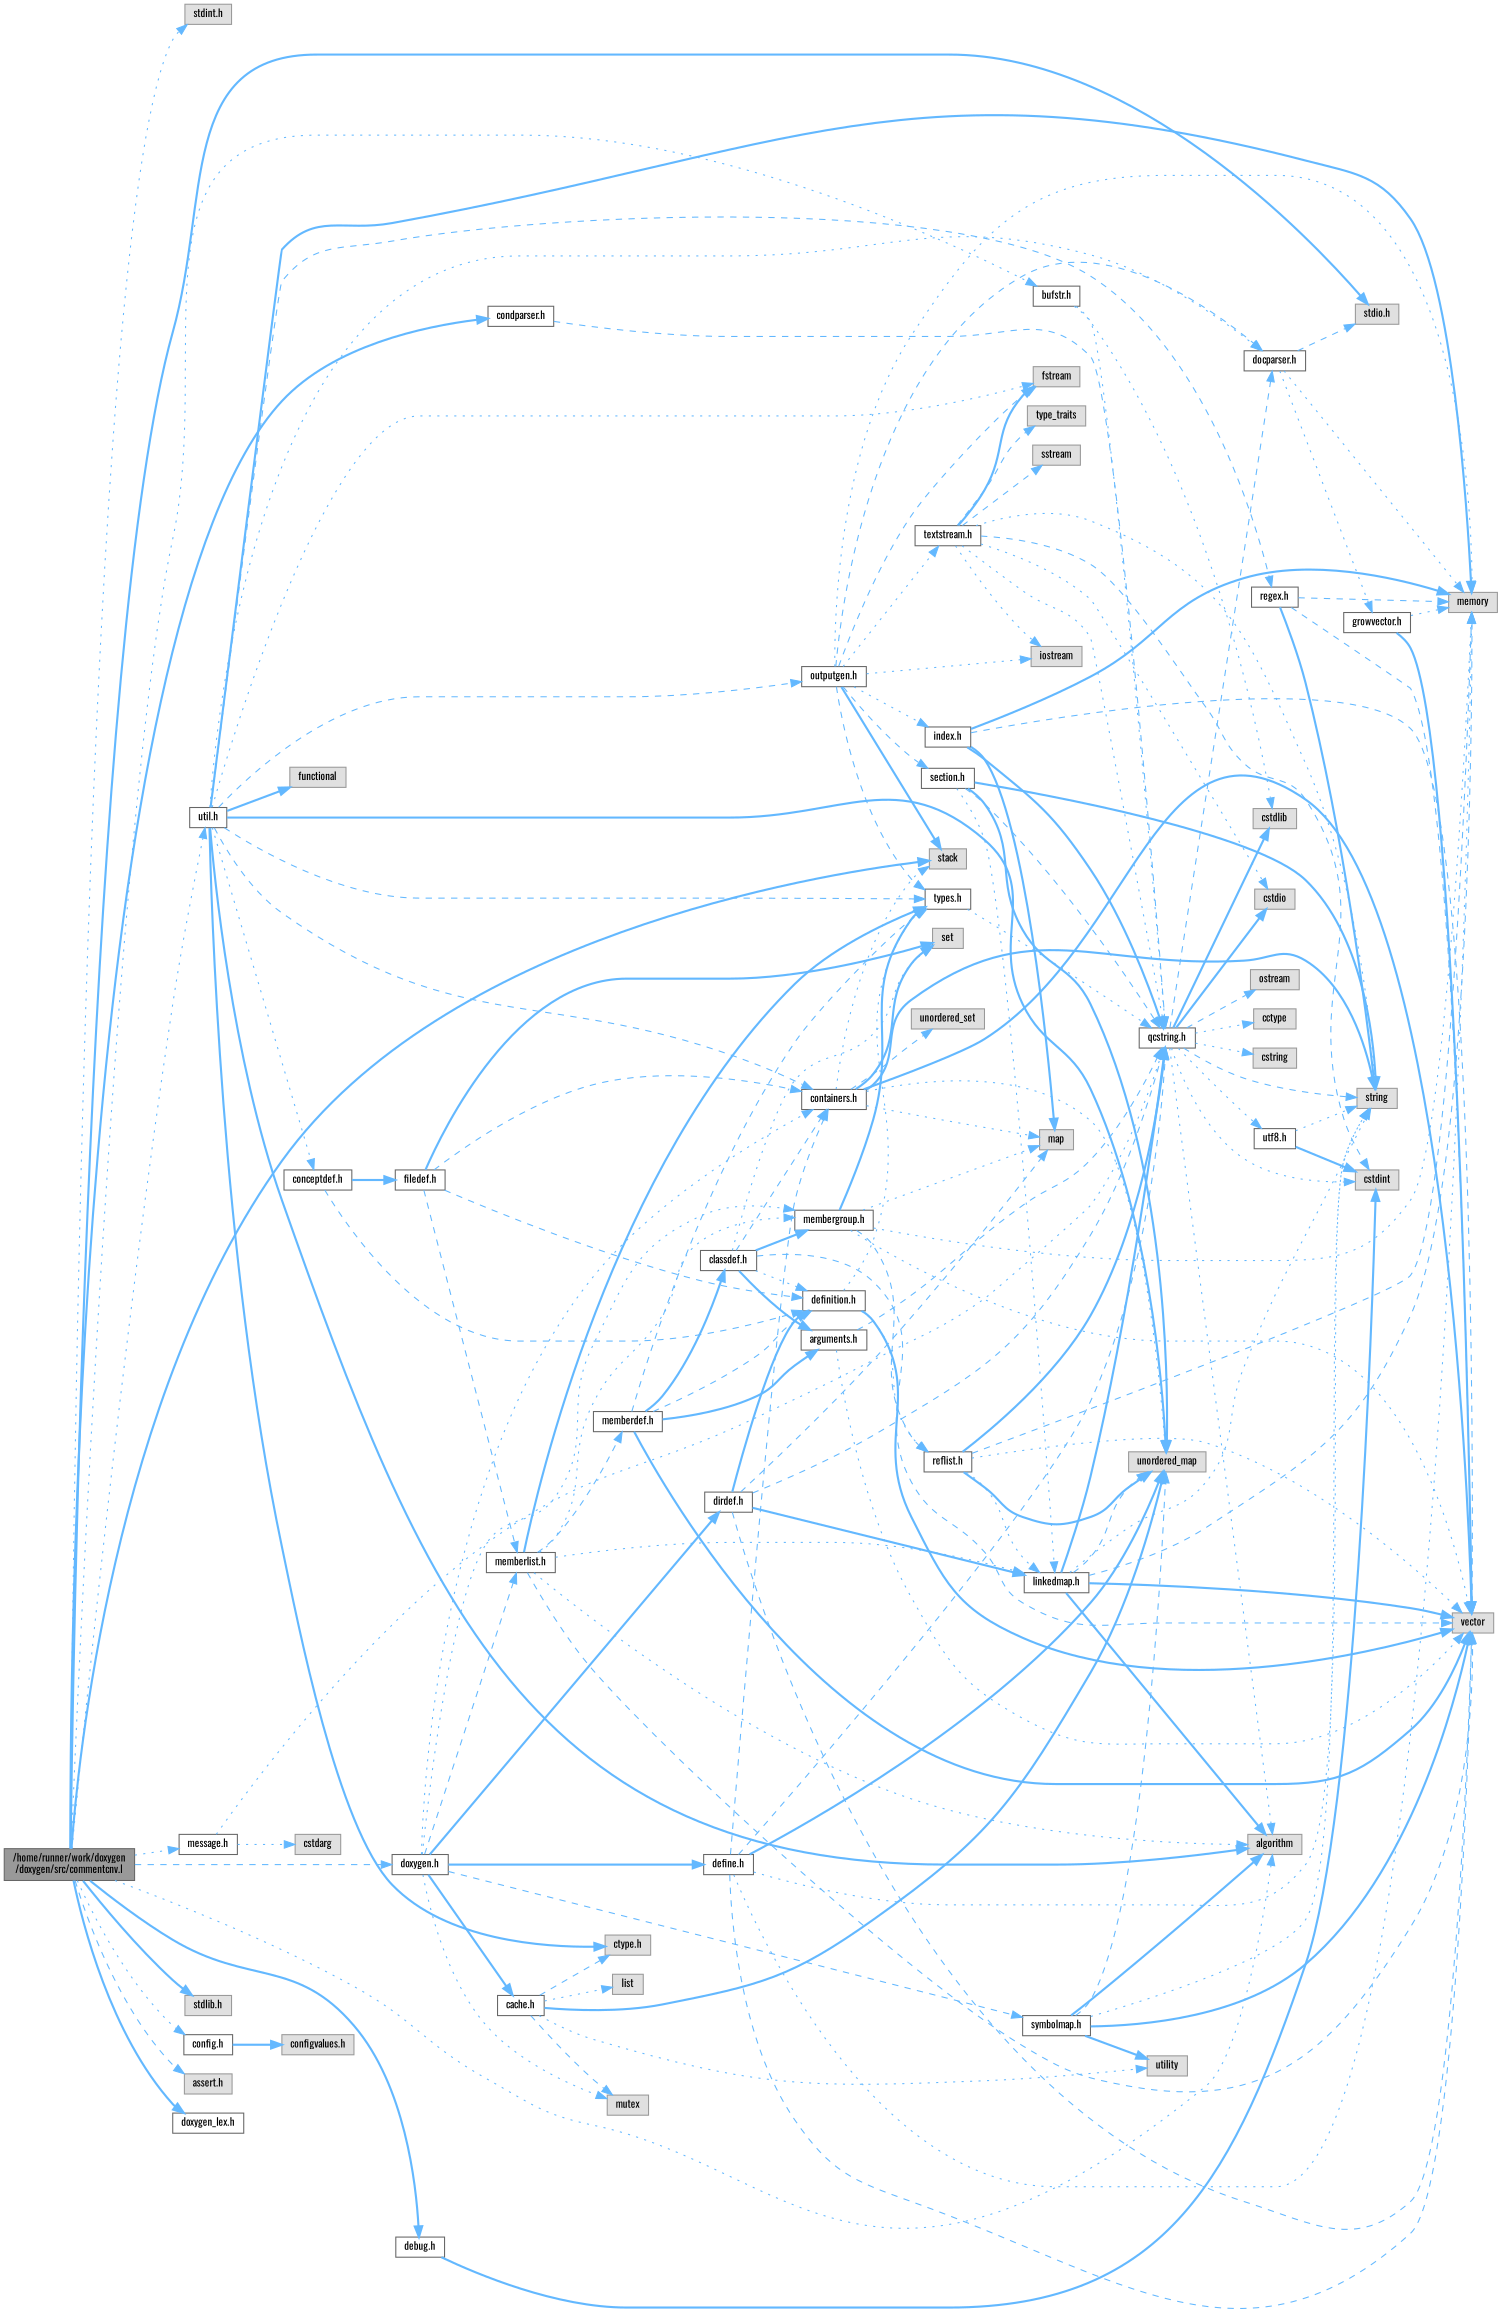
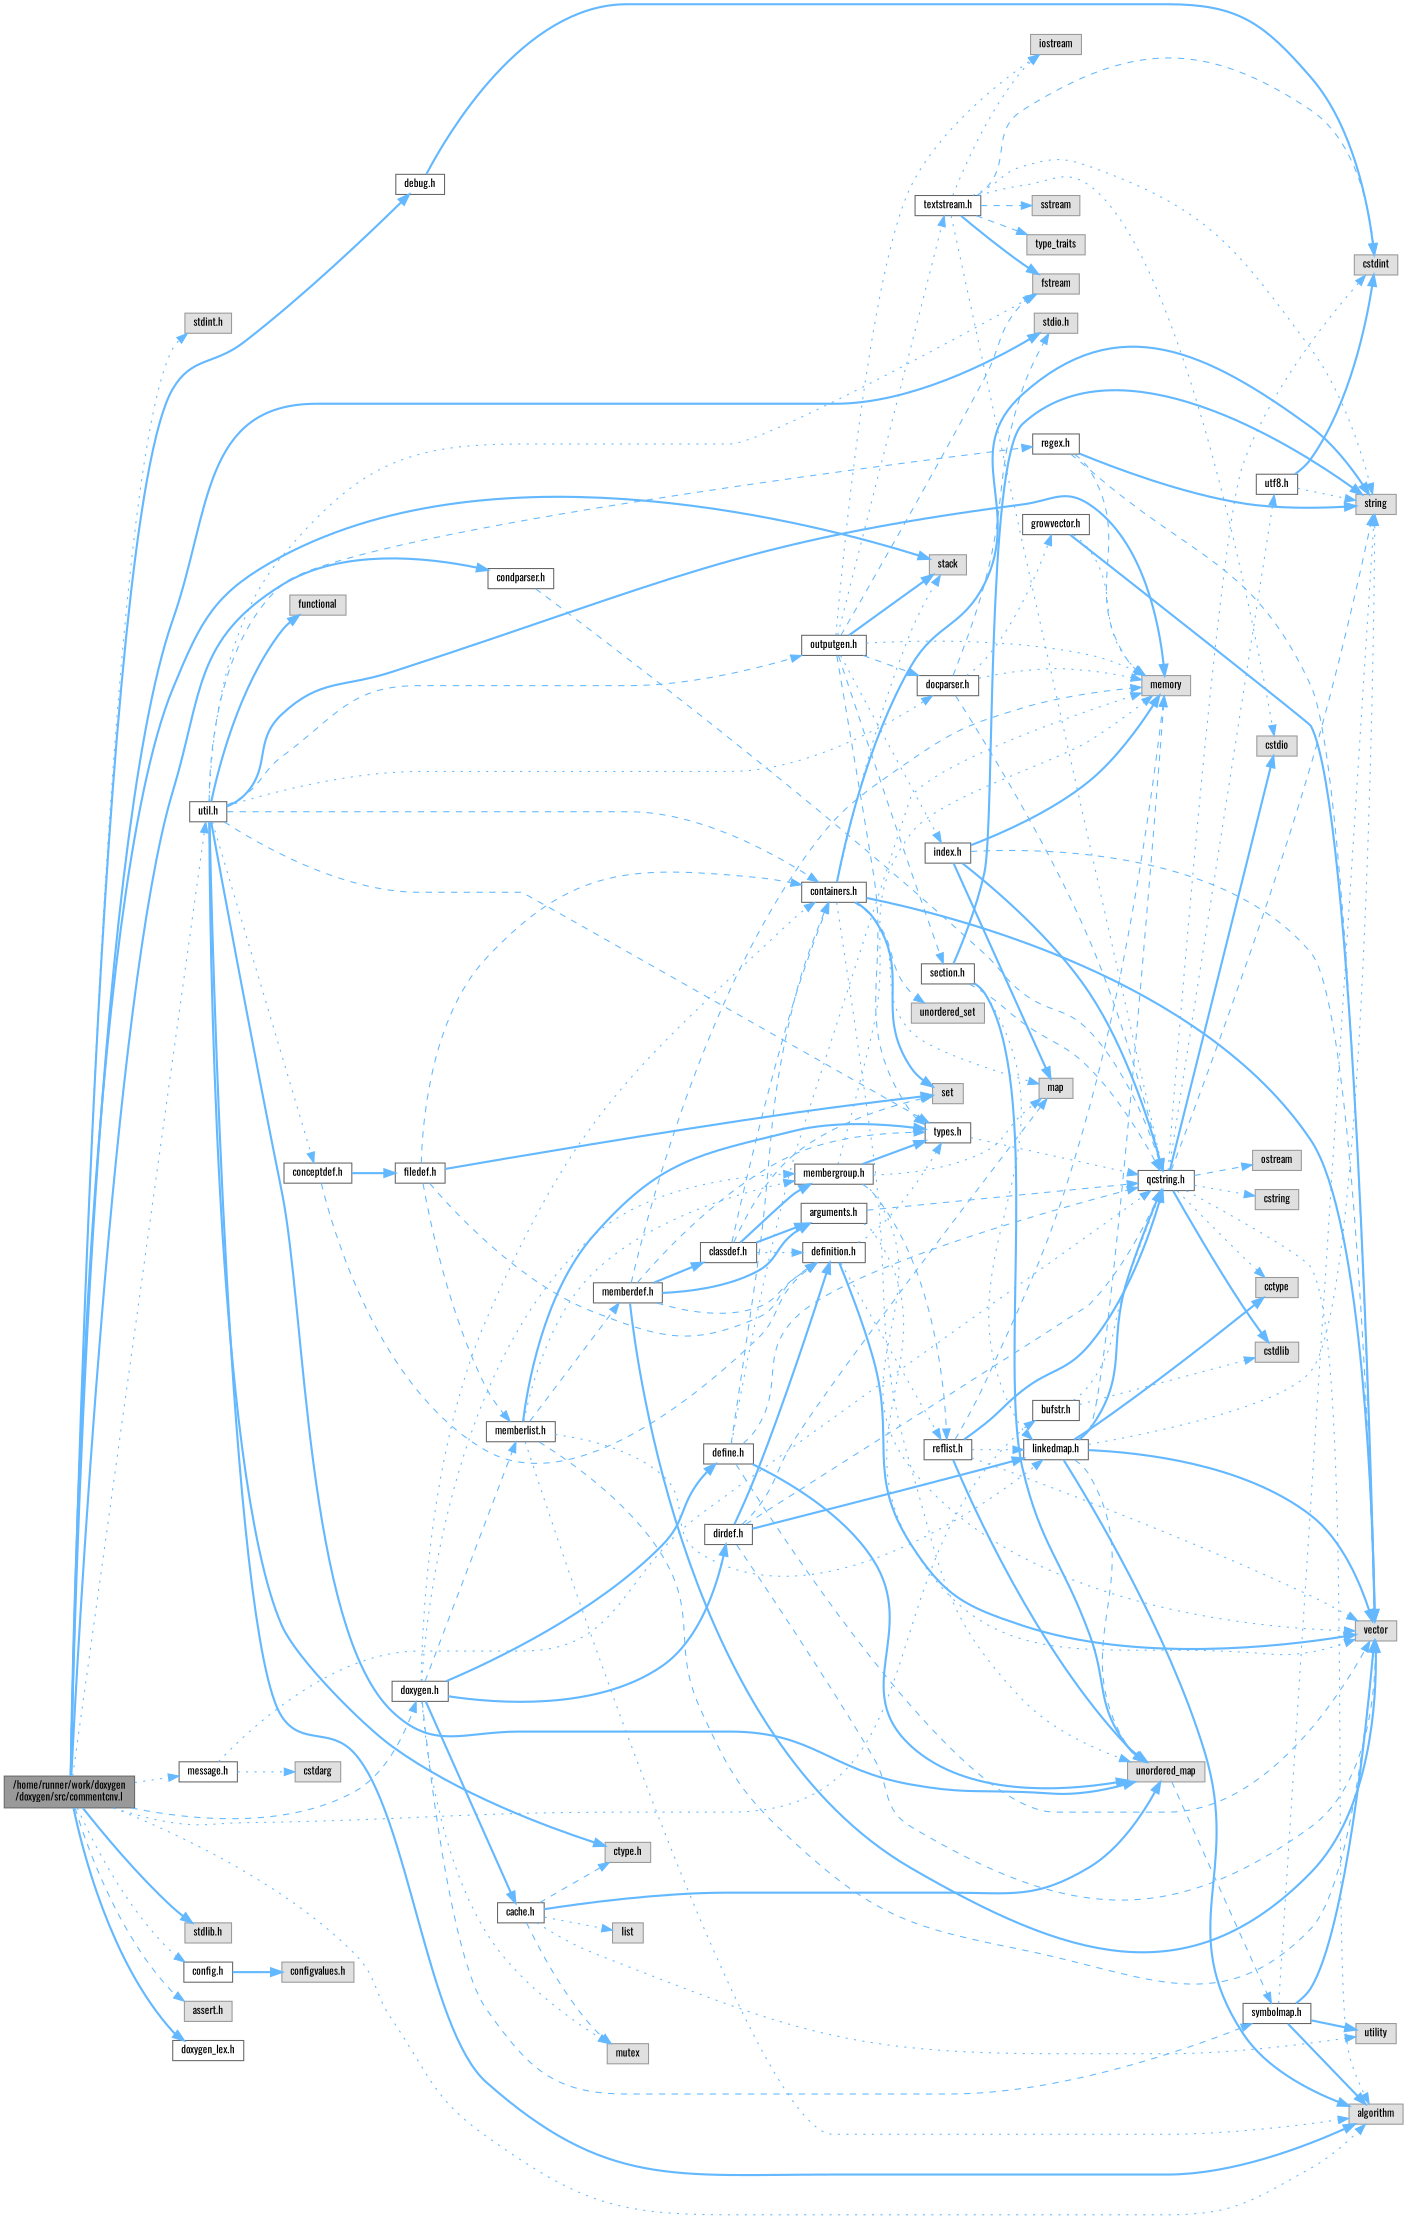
edge "qcstring.h" -> "docparser.h": reversed
edge "memberdef.h" -> "memory": added
edge "classdef.h" -> "set": style dotted -> dashed
edge "linkedmap.h" -> "cctype": added
edge "classdef.h" -> "vector": removed
edge "symbolmap.h" -> "unordered_map": reversed
edge "define.h" -> "string": removed
